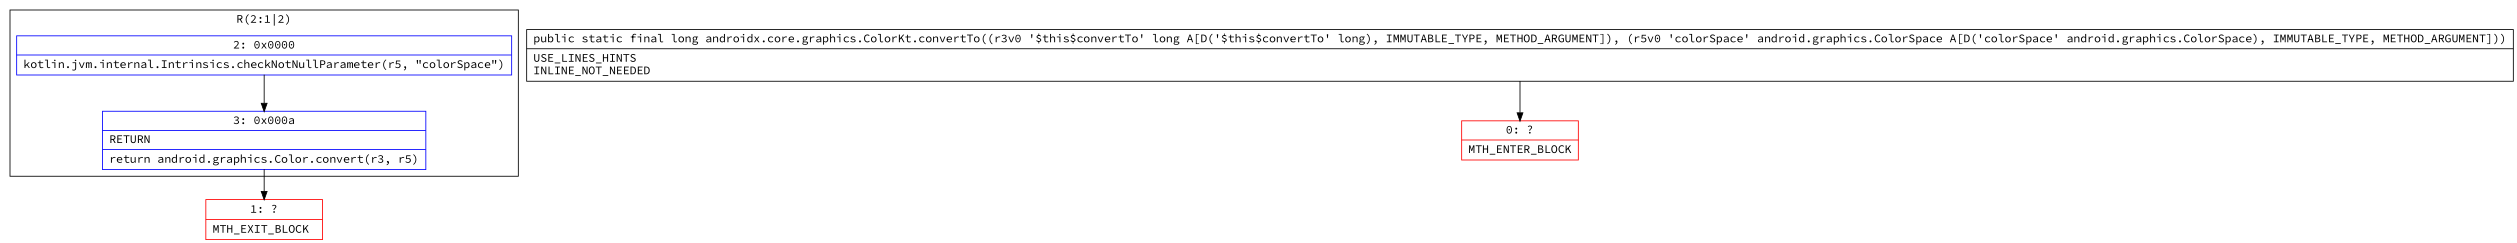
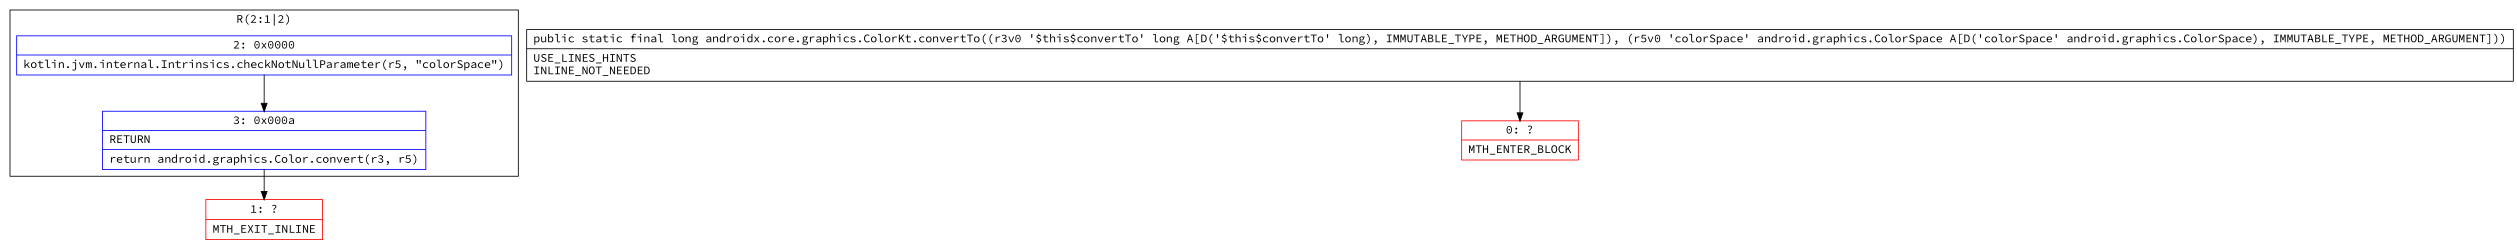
node "1: ?": text "MTH_EXIT_BLOCK" -> "MTH_EXIT_INLINE"
